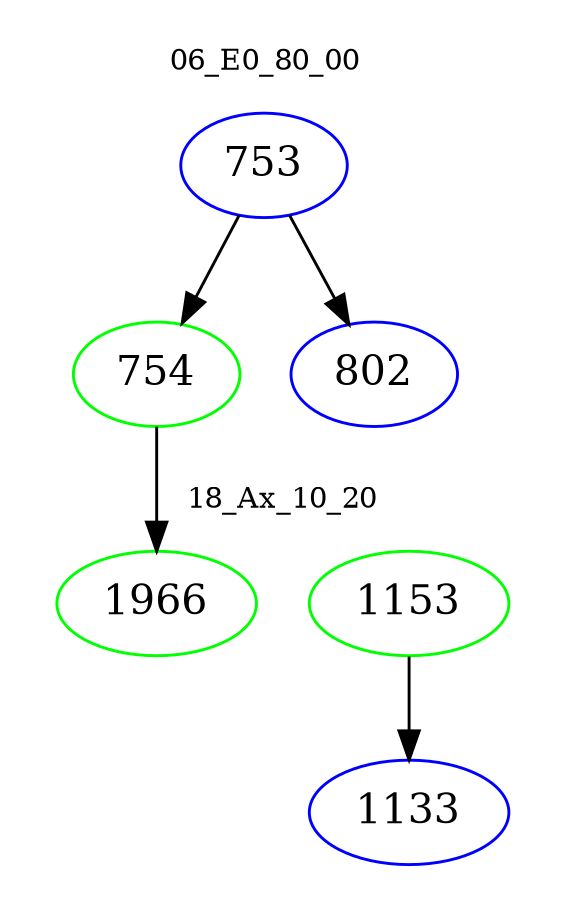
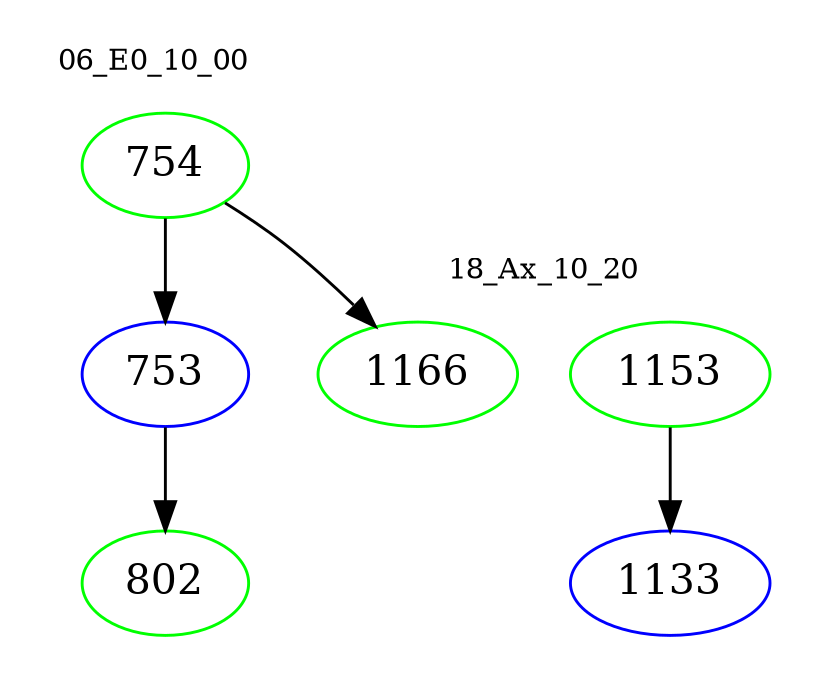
cluster "06_E0_80_00": label "06_E0_80_00" -> "06_E0_10_00"
edge "753" -> "754": reversed
node "802": color blue -> green
node "1966": label "1966" -> "1166"
